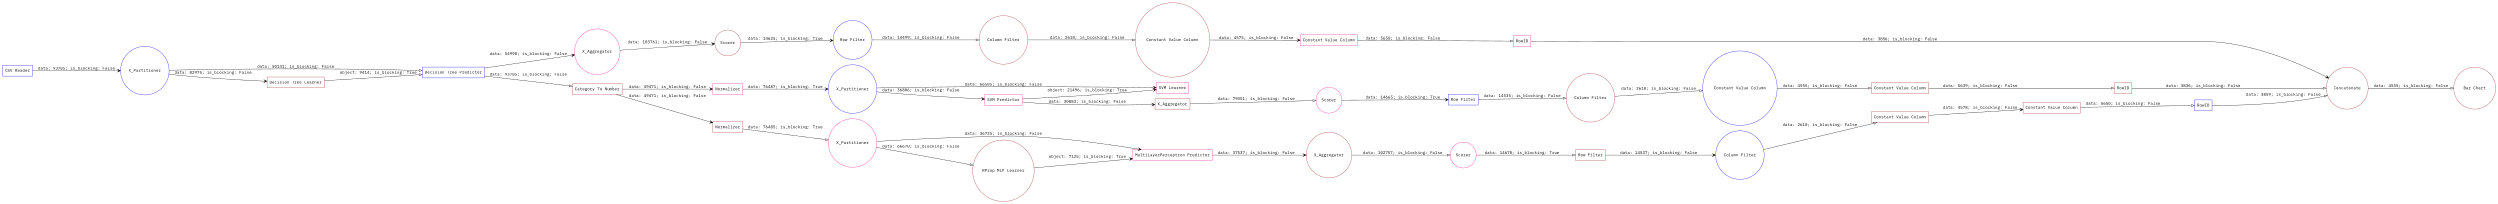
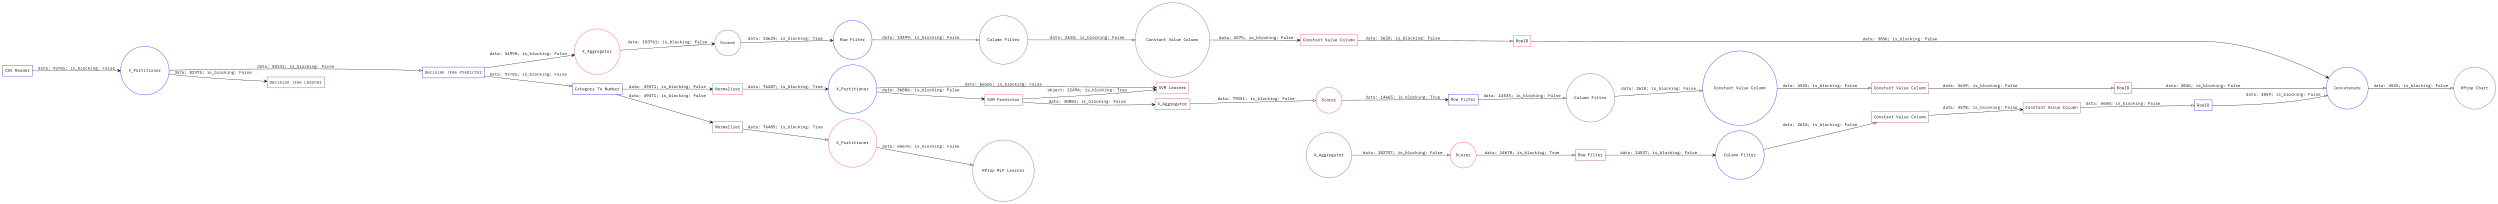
edge "Decision Tree Learner" -> "Decision Tree Predictor": removed, label "object: 9414; is_blocking: True"
node "Concatenate": color brown -> blue
node "Bar Chart": label "Bar Chart" -> "RProp Chart"
node "Category To Number": color brown -> blue
node "MultiLayerPerceptron Predictor": removed
